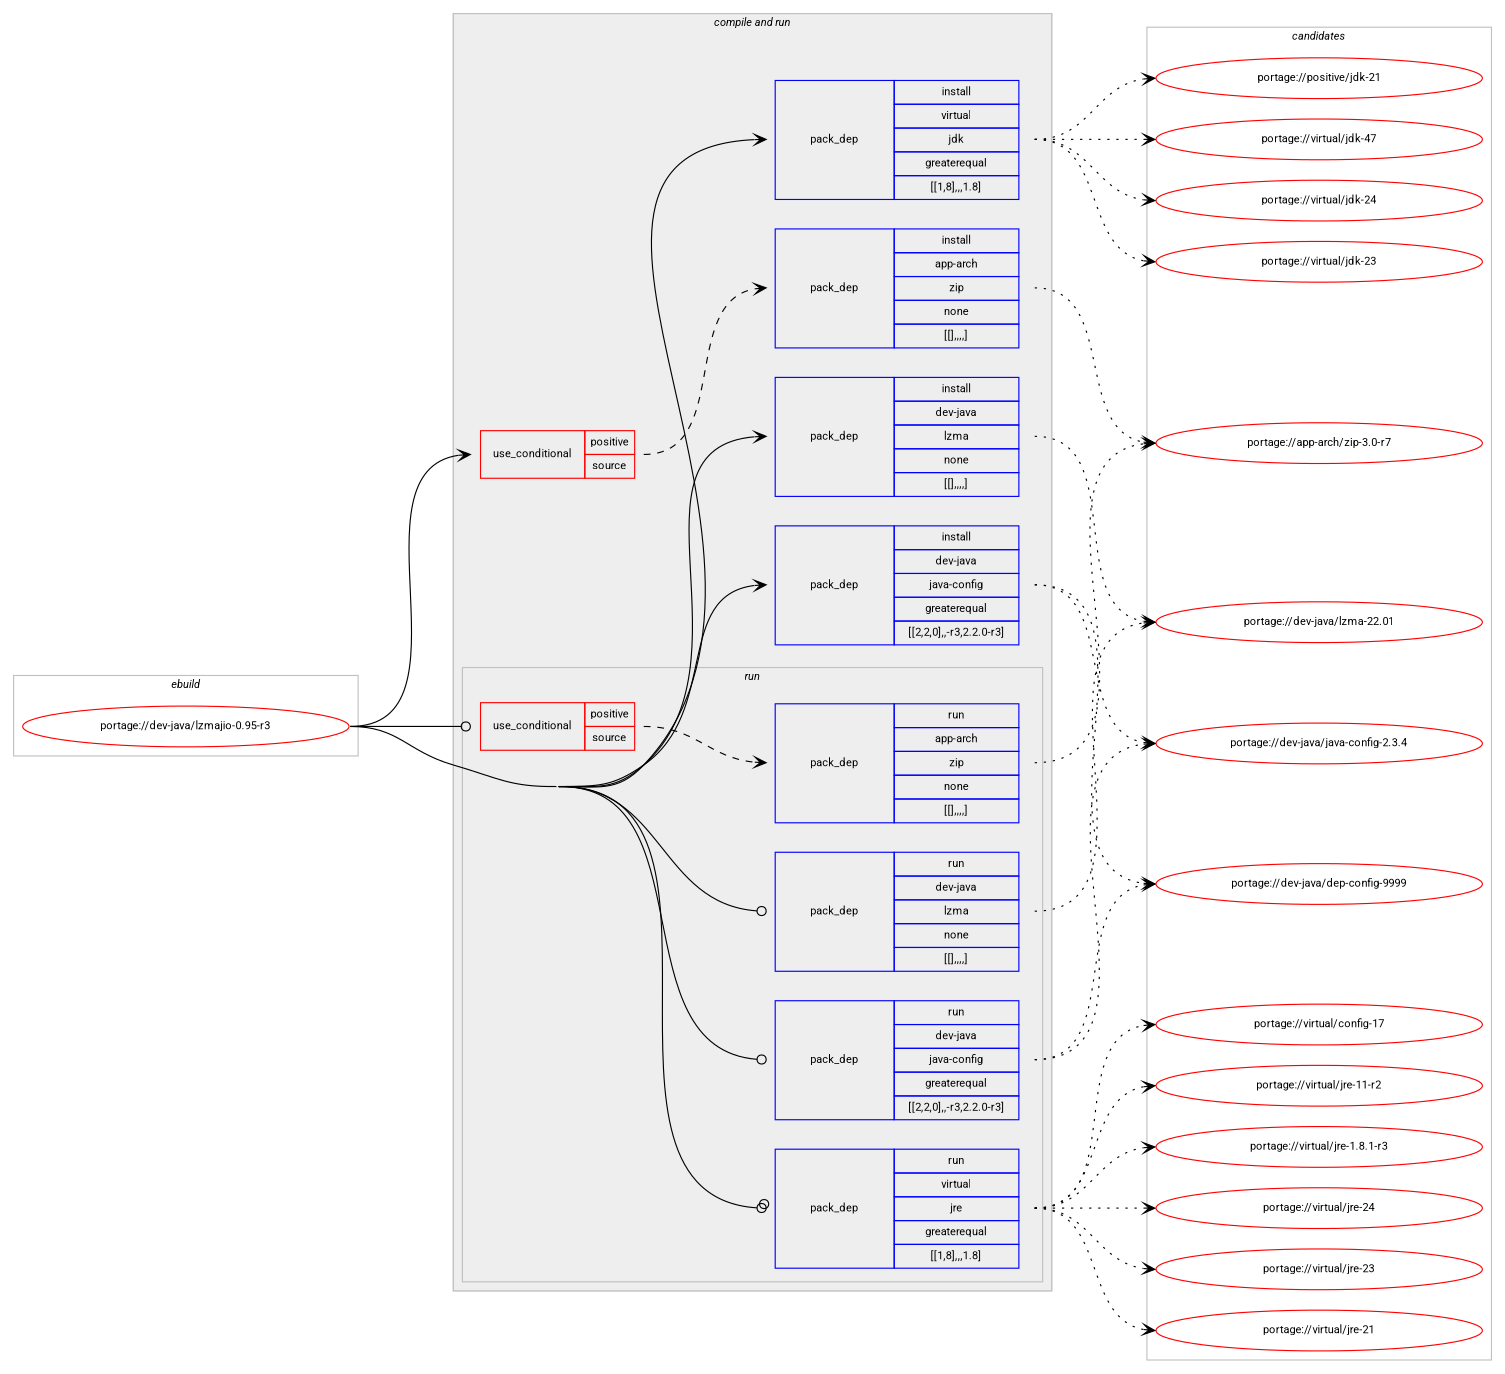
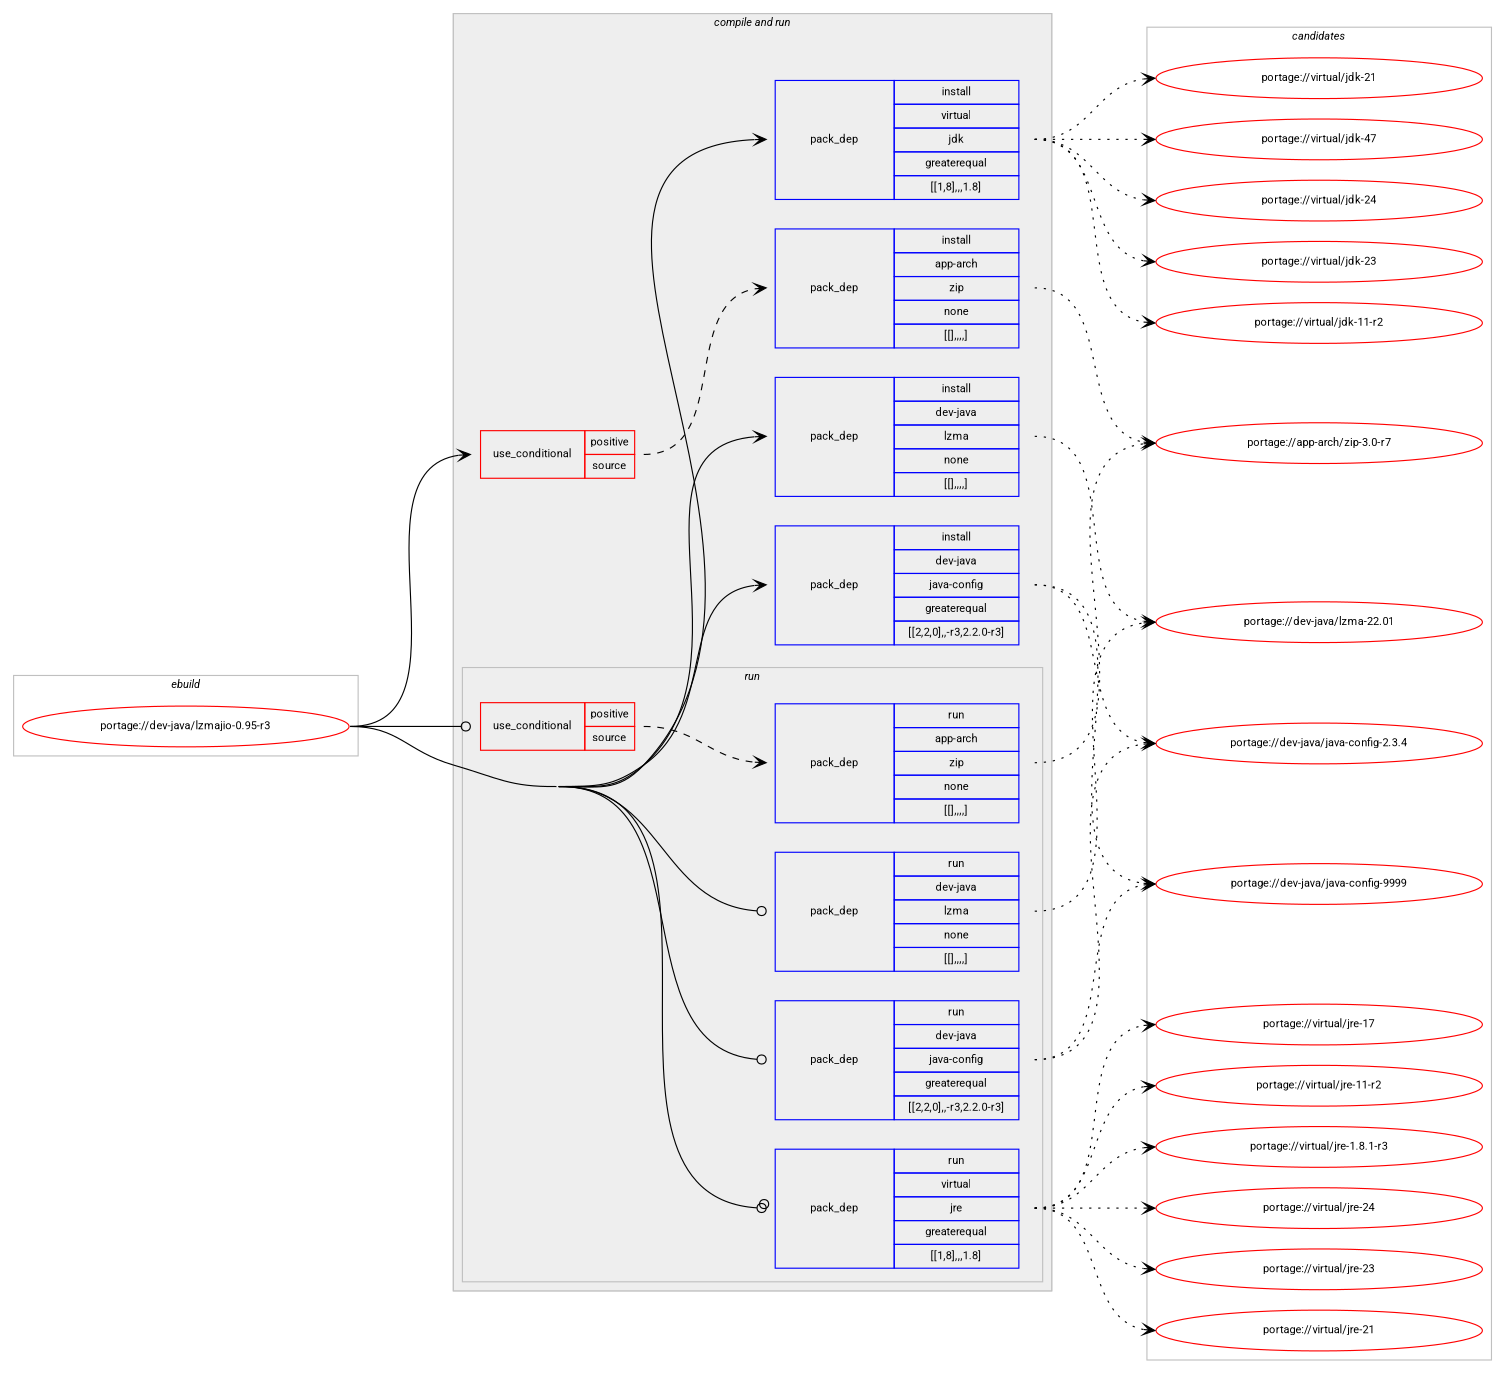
node "portage://positive/jdk-21": label "portage://positive/jdk-21" -> "portage://virtual/jdk-21"
node "portage://virtual/jdk-11-r2": added
node "portage://dev-java/dep-config-9999": label "portage://dev-java/dep-config-9999" -> "portage://dev-java/java-config-9999"
node "portage://virtual/config-17": label "portage://virtual/config-17" -> "portage://virtual/jre-17"
